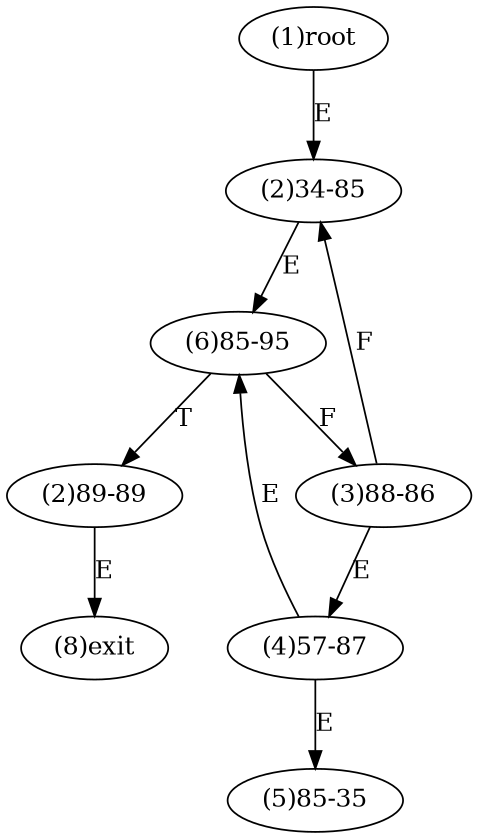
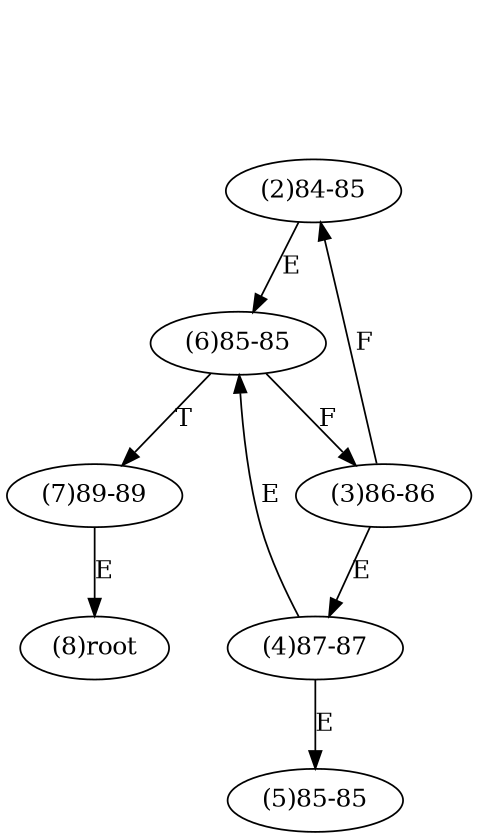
node "(1)root": removed
node "(2)34-85": label "(2)34-85" -> "(2)84-85"
node "(6)85-95": label "(6)85-95" -> "(6)85-85"
node "(2)89-89": label "(2)89-89" -> "(7)89-89"
node "(3)88-86": label "(3)88-86" -> "(3)86-86"
node "(8)exit": label "(8)exit" -> "(8)root"
node "(4)57-87": label "(4)57-87" -> "(4)87-87"
node "(5)85-35": label "(5)85-35" -> "(5)85-85"
